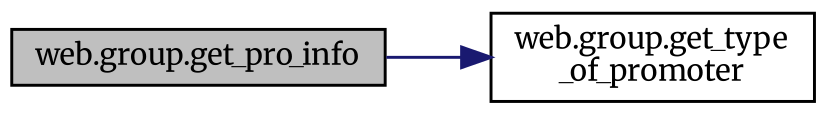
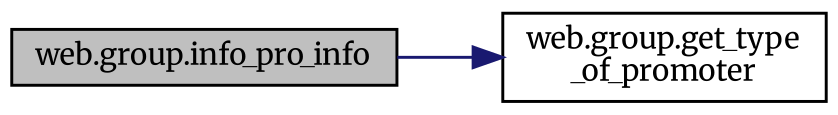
node "web.group.get_pro_info": label "web.group.get_pro_info" -> "web.group.info_pro_info"
